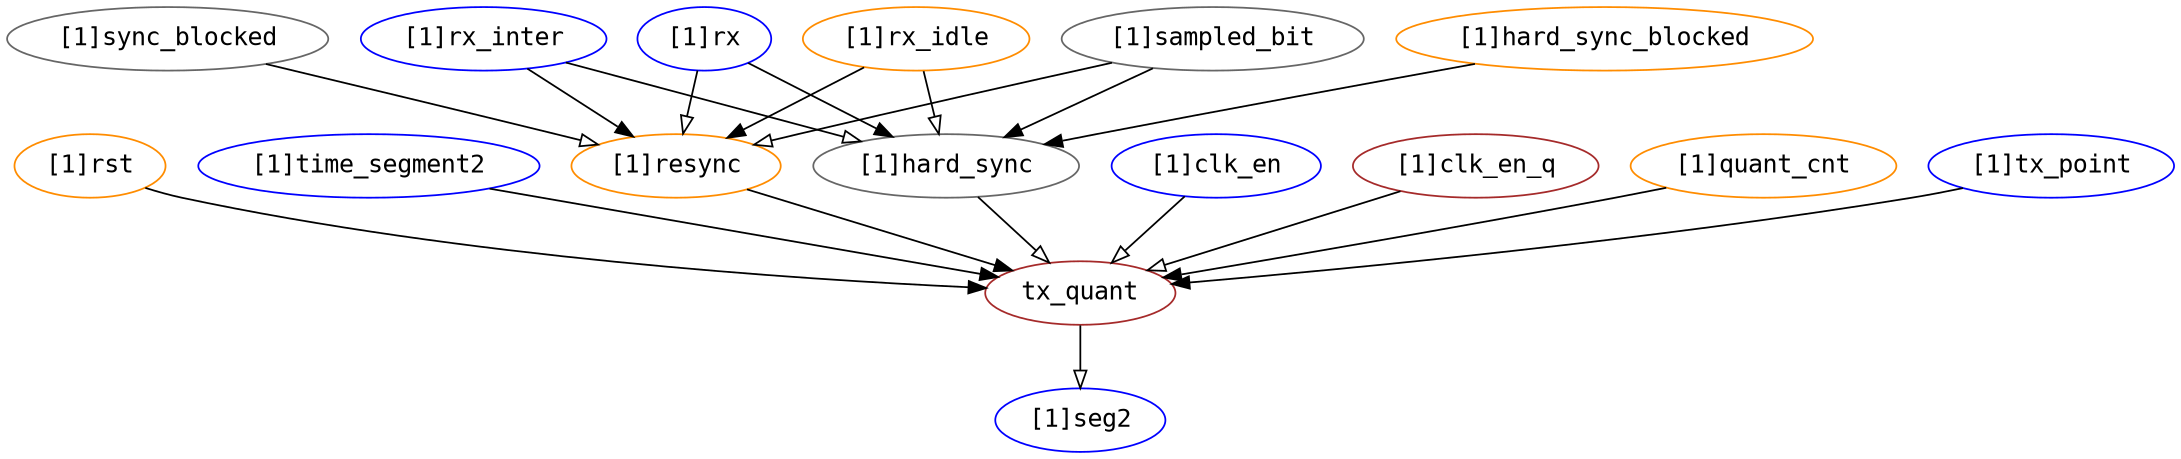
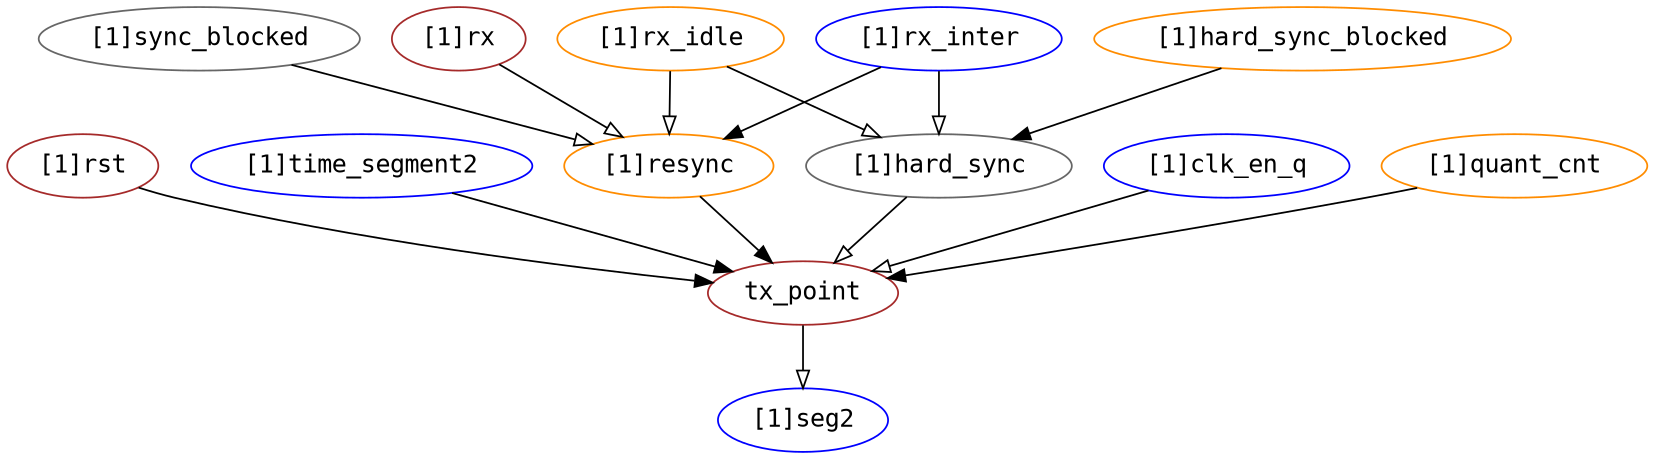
node "[1]rx": color blue -> brown
node "[1]sampled_bit": removed
edge "[1]rx_idle" -> "[1]resync": arrowhead normal -> onormal
edge "[1]rx" -> "[1]hard_sync": removed
node "[1]rst": color darkorange -> brown
node "[1]clk_en": removed
node "[1]clk_en_q": color brown -> blue
node "[1]tx_point": removed
node "tx_quant": label "tx_quant" -> "tx_point"
